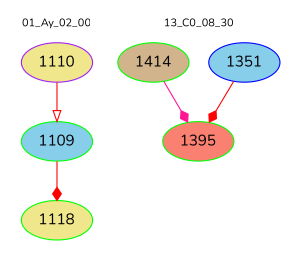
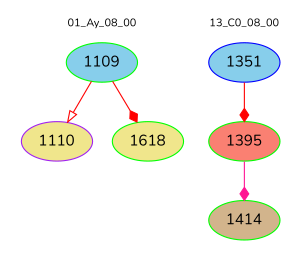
cluster "01_Ay_02_00": label "01_Ay_02_00" -> "01_Ay_08_00"
cluster "13_C0_08_30": label "13_C0_08_30" -> "13_C0_08_00"
edge "1414" -> "1395": reversed
edge "1110" -> "1109": reversed
node "1118": label "1118" -> "1618"
